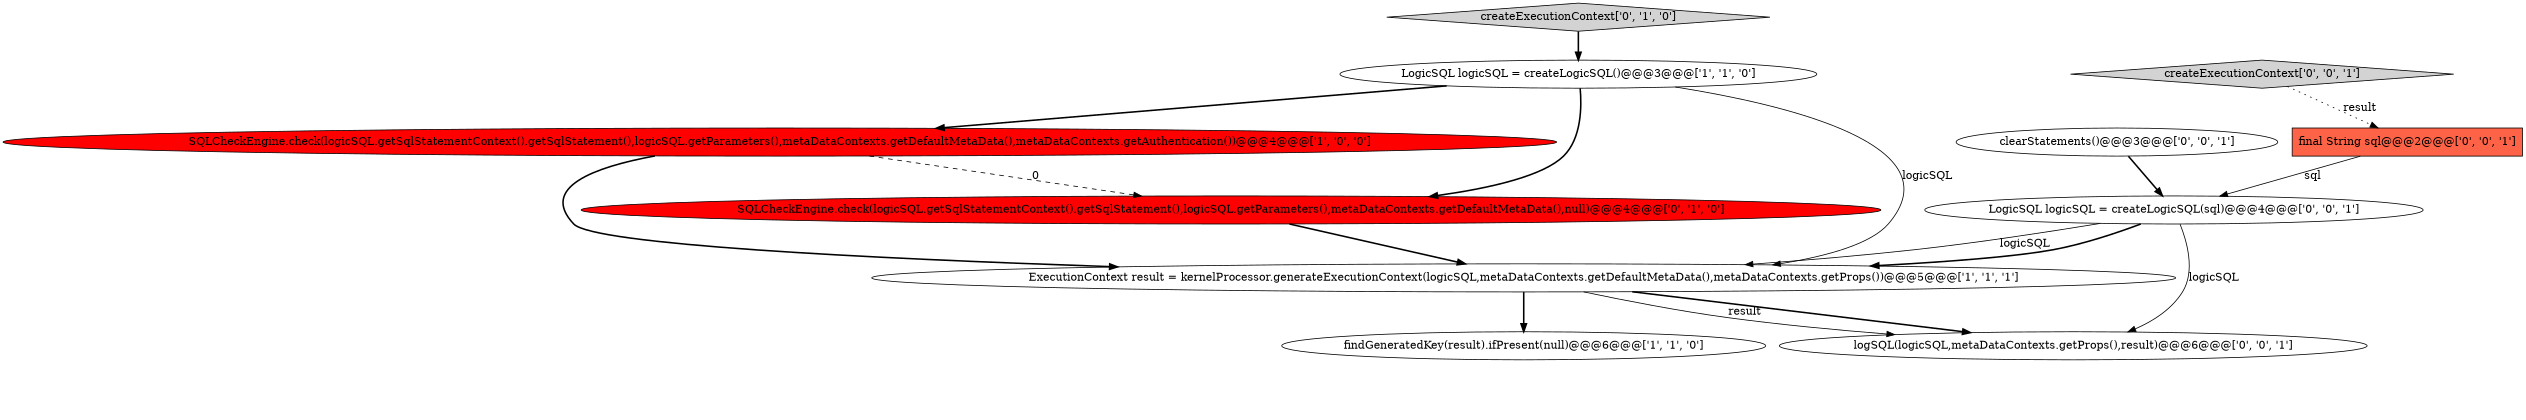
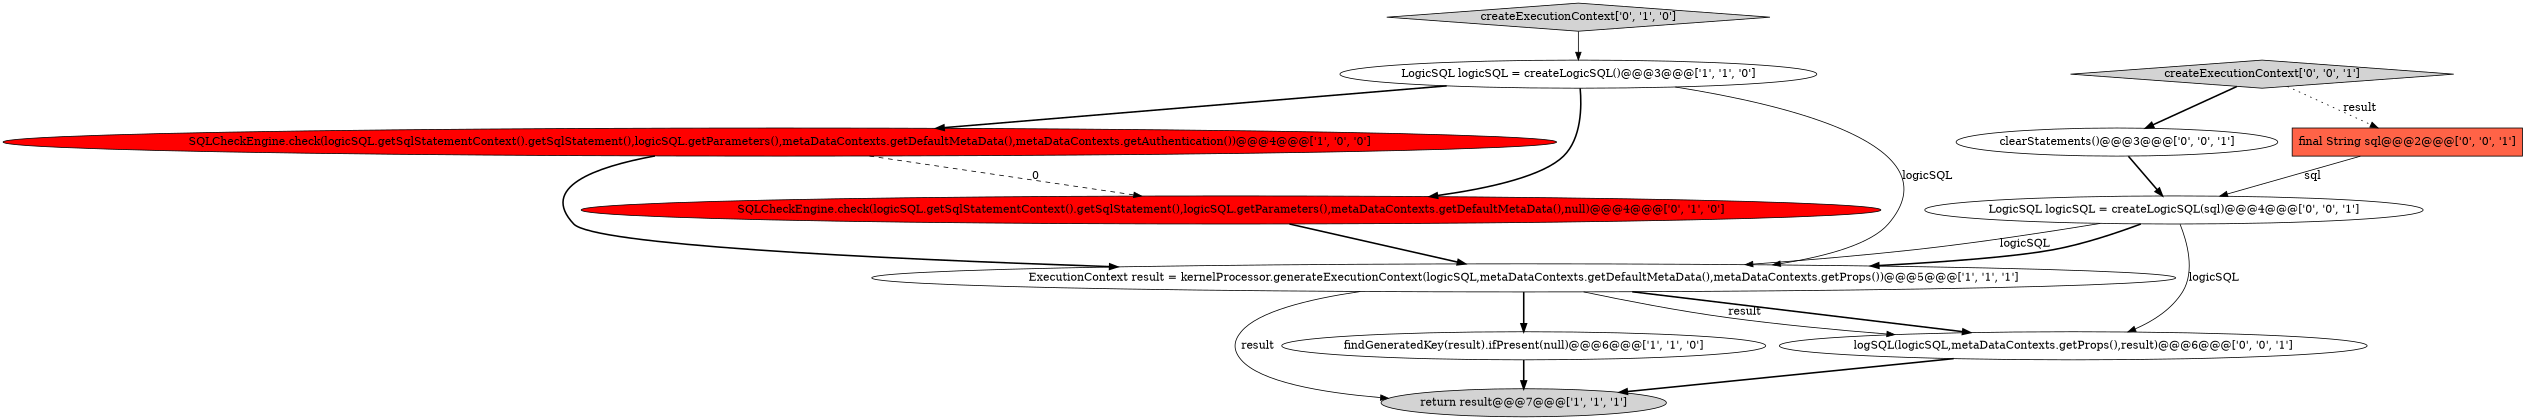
edge "createExecutionContext['0', '1', '0']" -> "LogicSQL logicSQL = createLogicSQL()@@@3@@@['1', '1', '0']": style bold -> solid
edge "createExecutionContext['0', '0', '1']" -> "clearStatements()@@@3@@@['0', '0', '1']": added
node "return result@@@7@@@['1', '1', '1']": added
